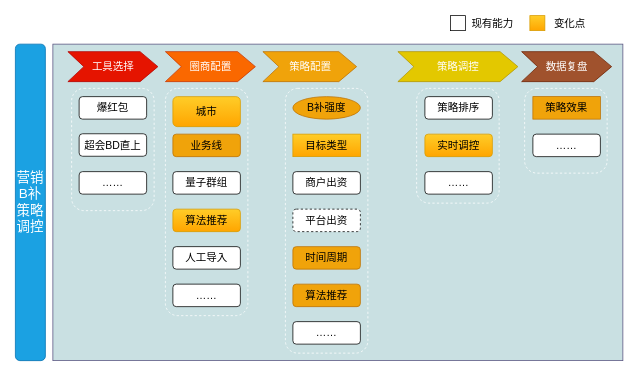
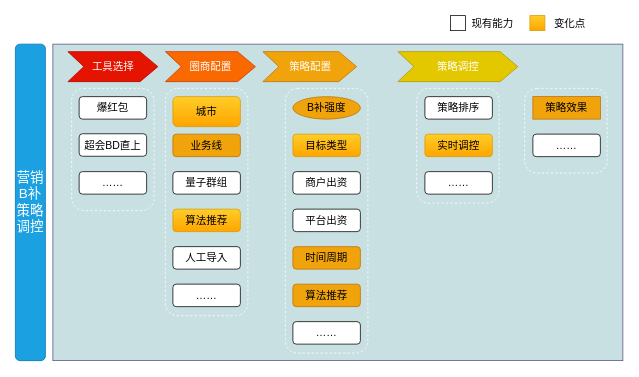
node "数据复盘": removed
node "目标类型": shape rectangle -> rounded rectangle
node "平台出资": style dashed -> solid
